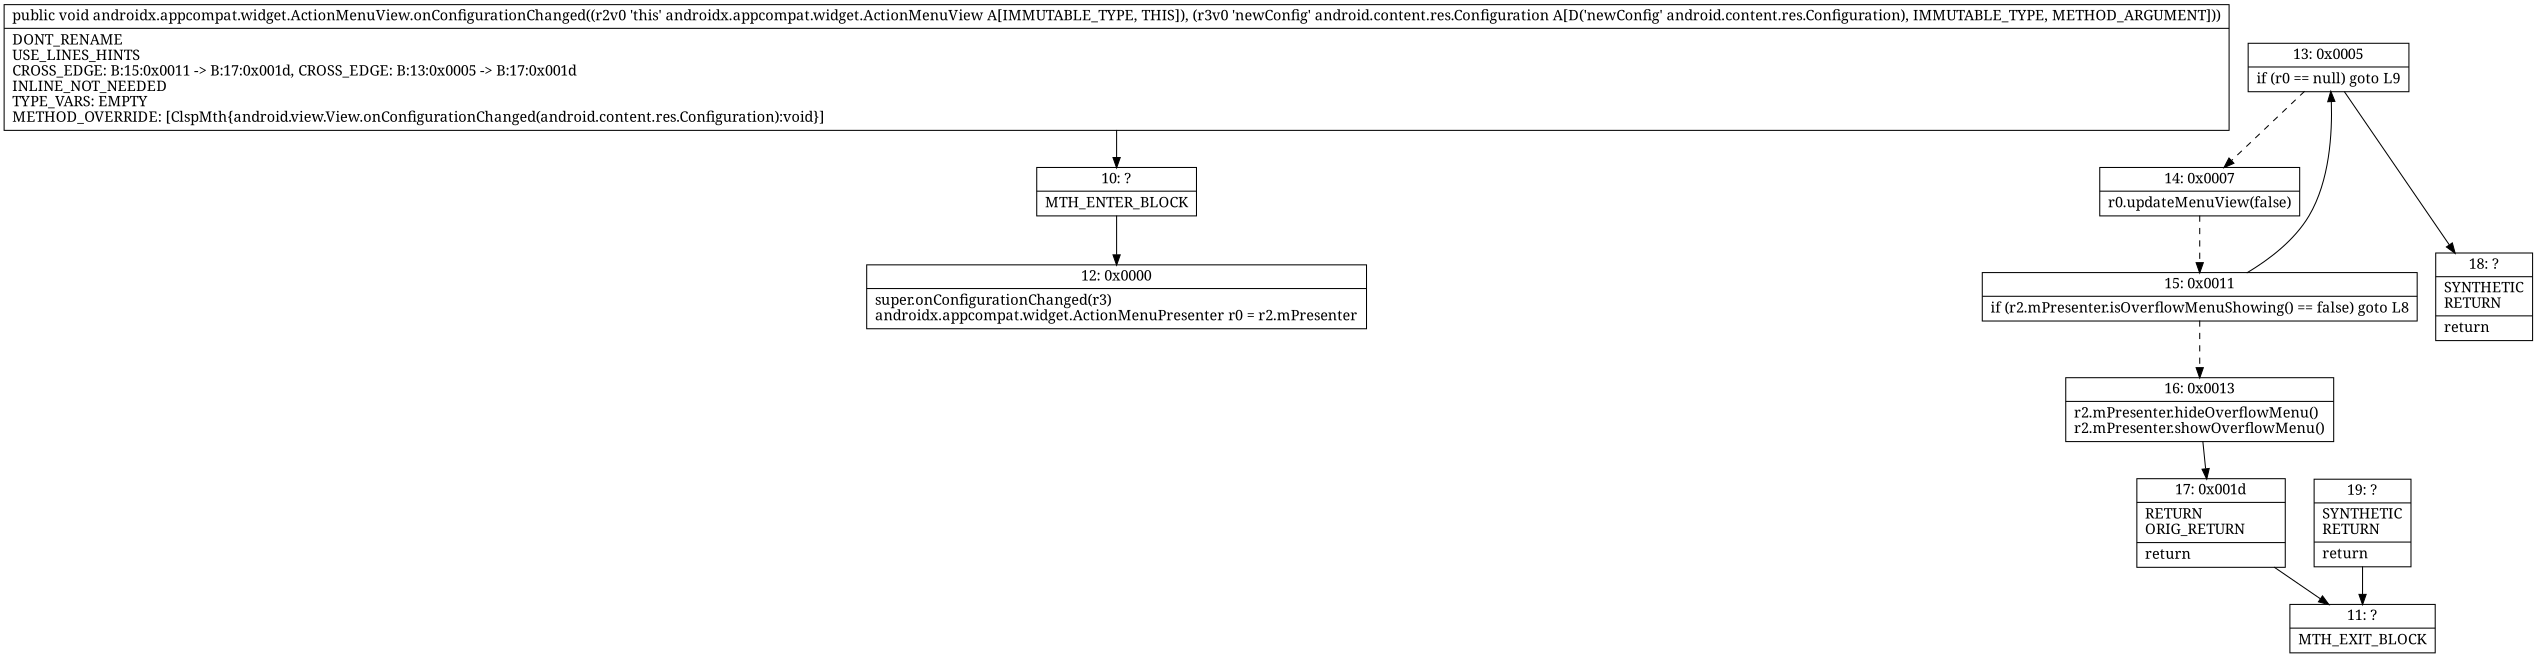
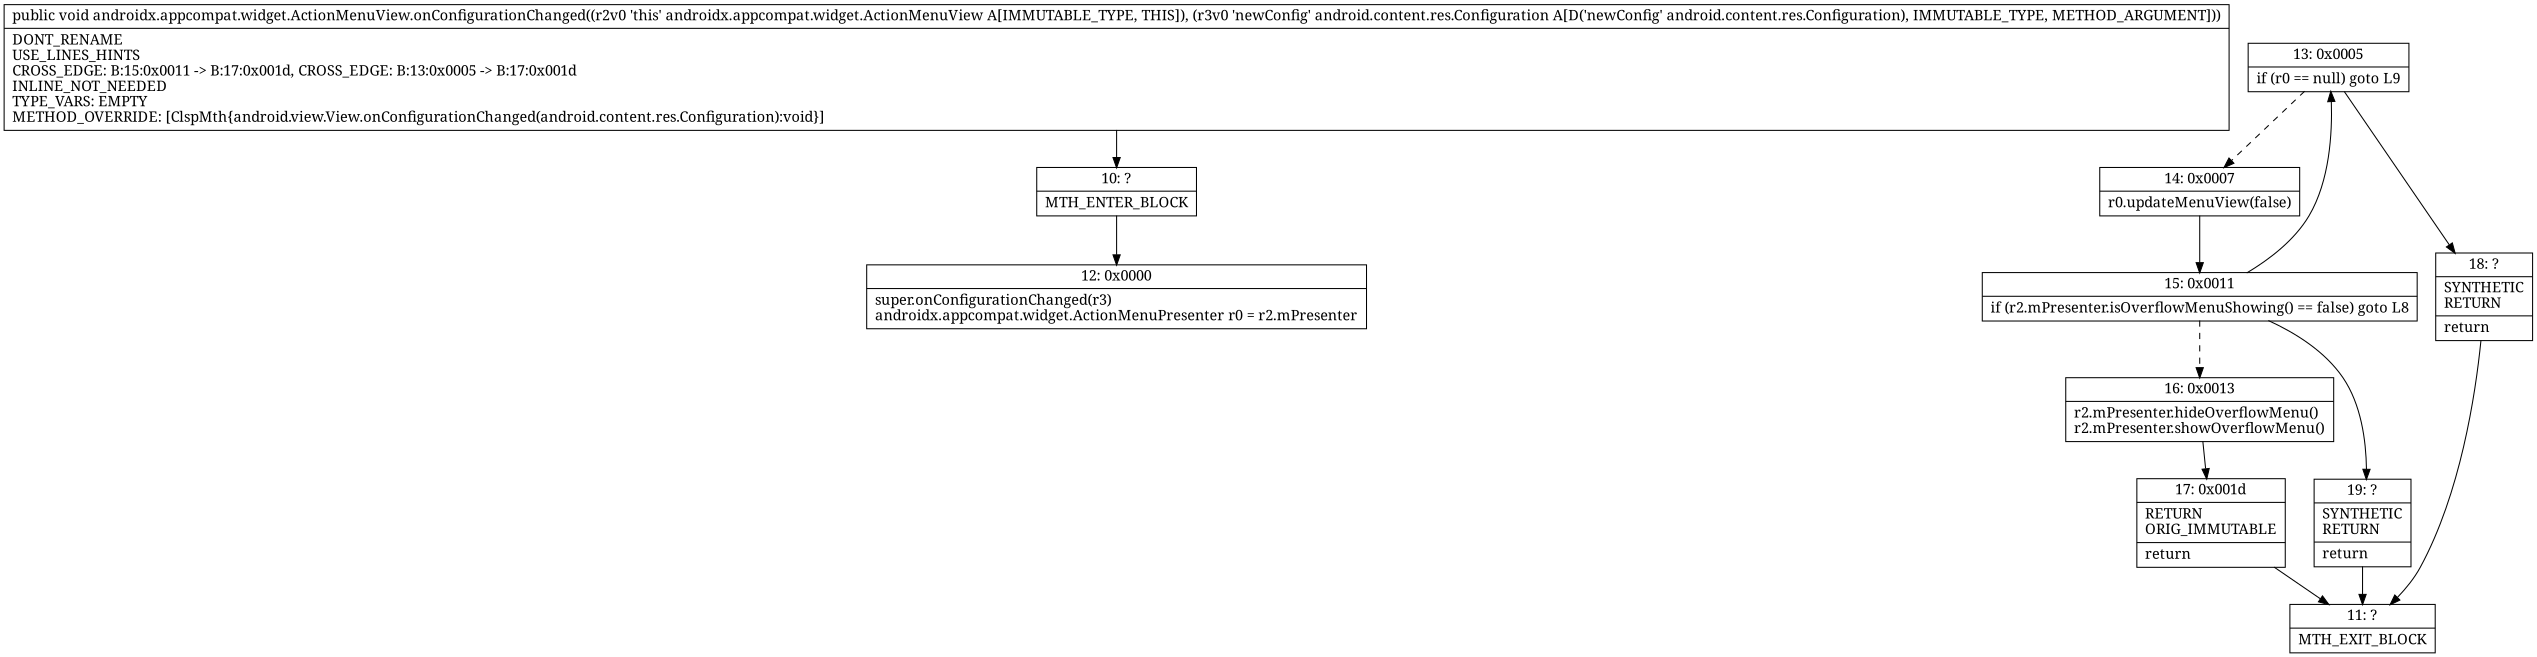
edge "14: 0x0007" -> "15: 0x0011": style dashed -> solid
edge "15: 0x0011" -> "19: ?": added
edge "18: ?" -> "11: ?": added
node "17: 0x001d": text "ORIG_RETURN" -> "ORIG_IMMUTABLE"
